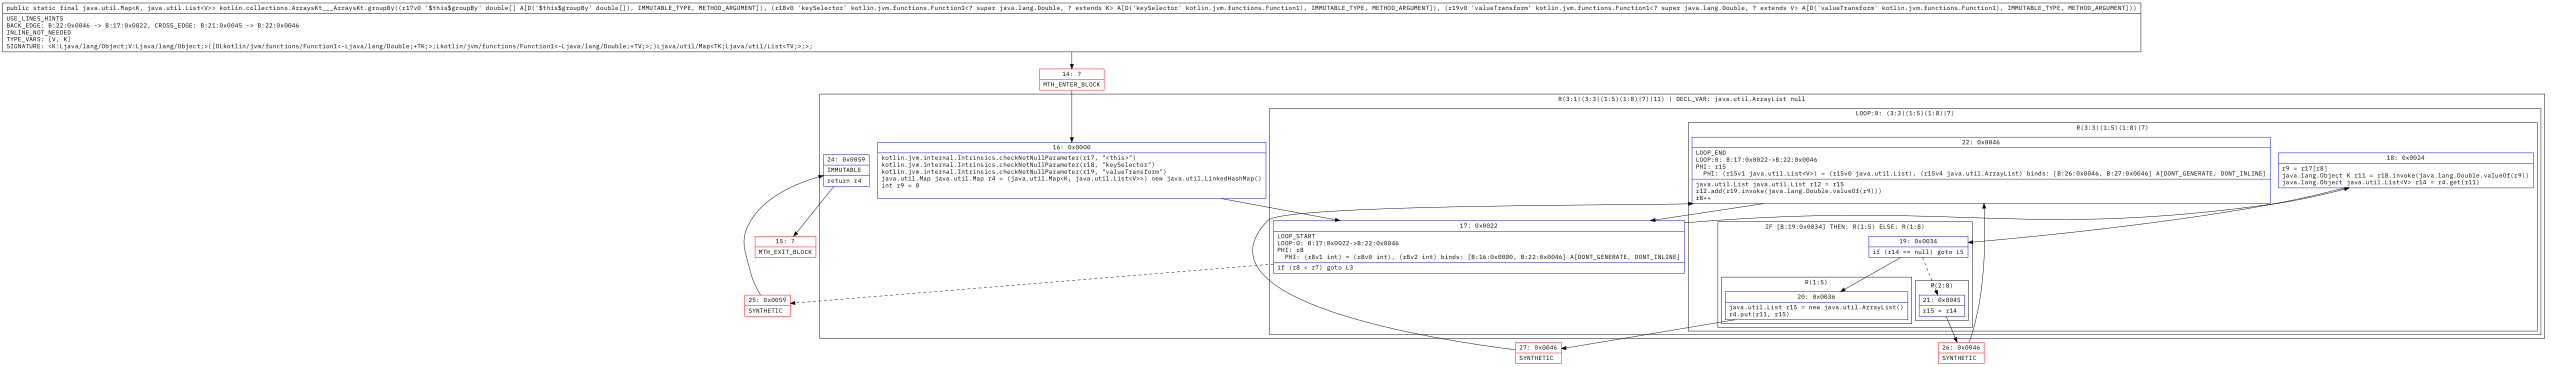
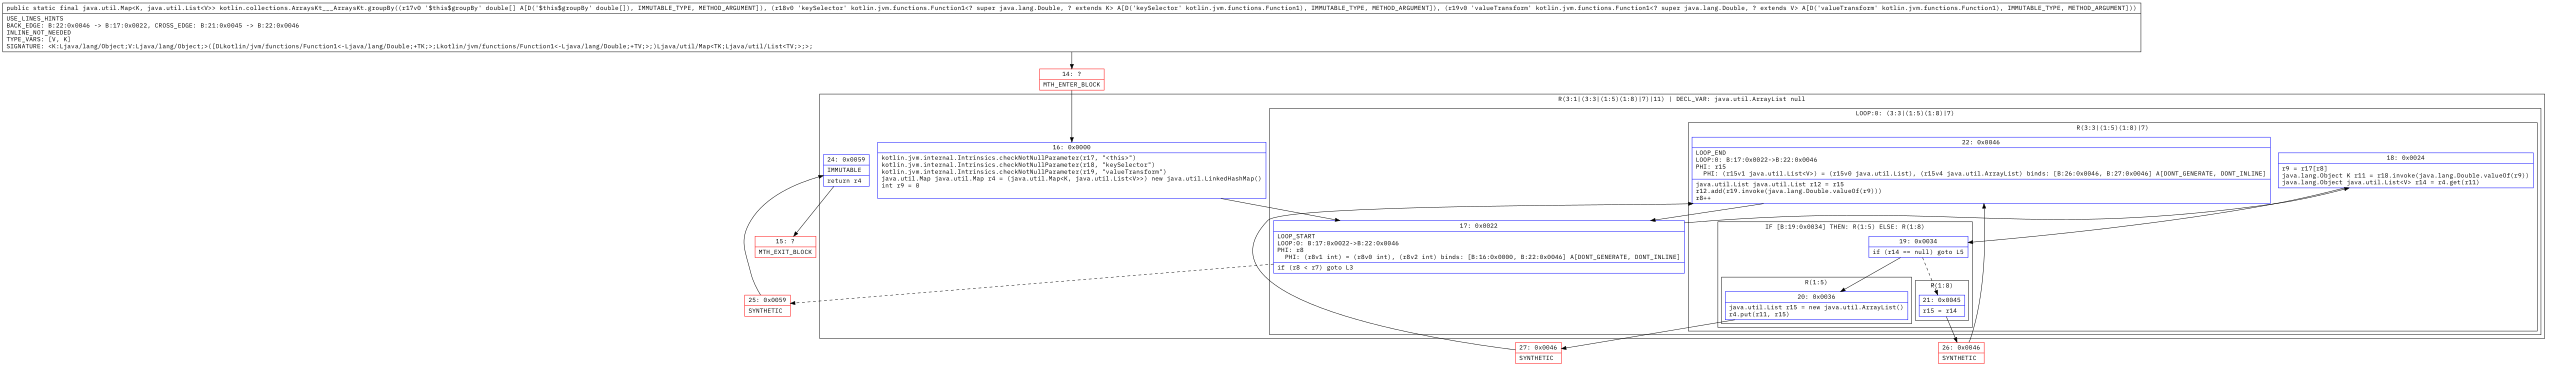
cluster "R(2:8)": label "R(2:8)" -> "R(1:8)"
